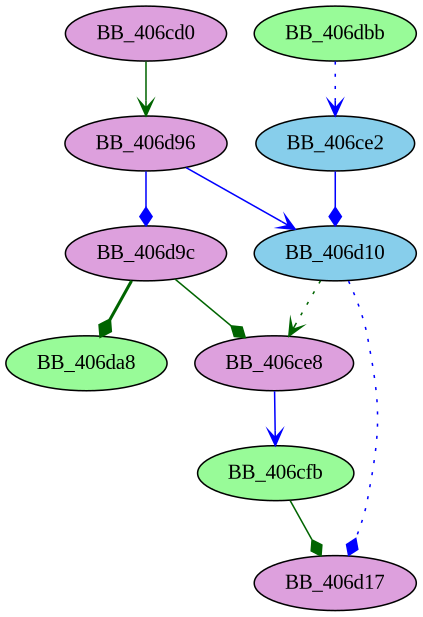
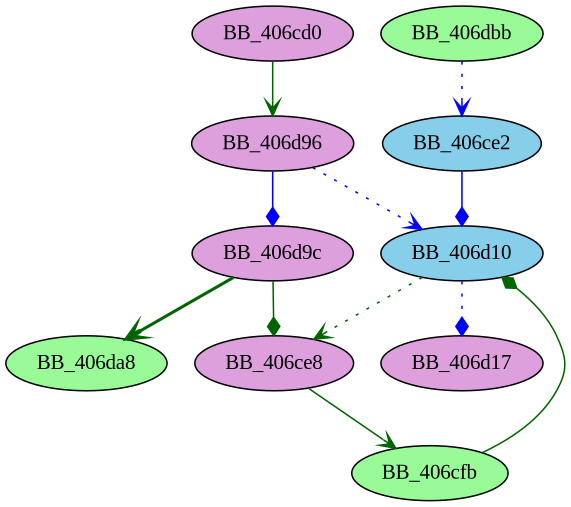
edge "BB_406d96" -> "BB_406d10": style solid -> dotted
edge "BB_406d9c" -> "BB_406da8": arrowhead diamond -> vee
edge "BB_406ce8" -> "BB_406cfb": color blue -> darkgreen
edge "BB_406cfb" -> "BB_406d17": now "BB_406cfb" -> "BB_406d10"
